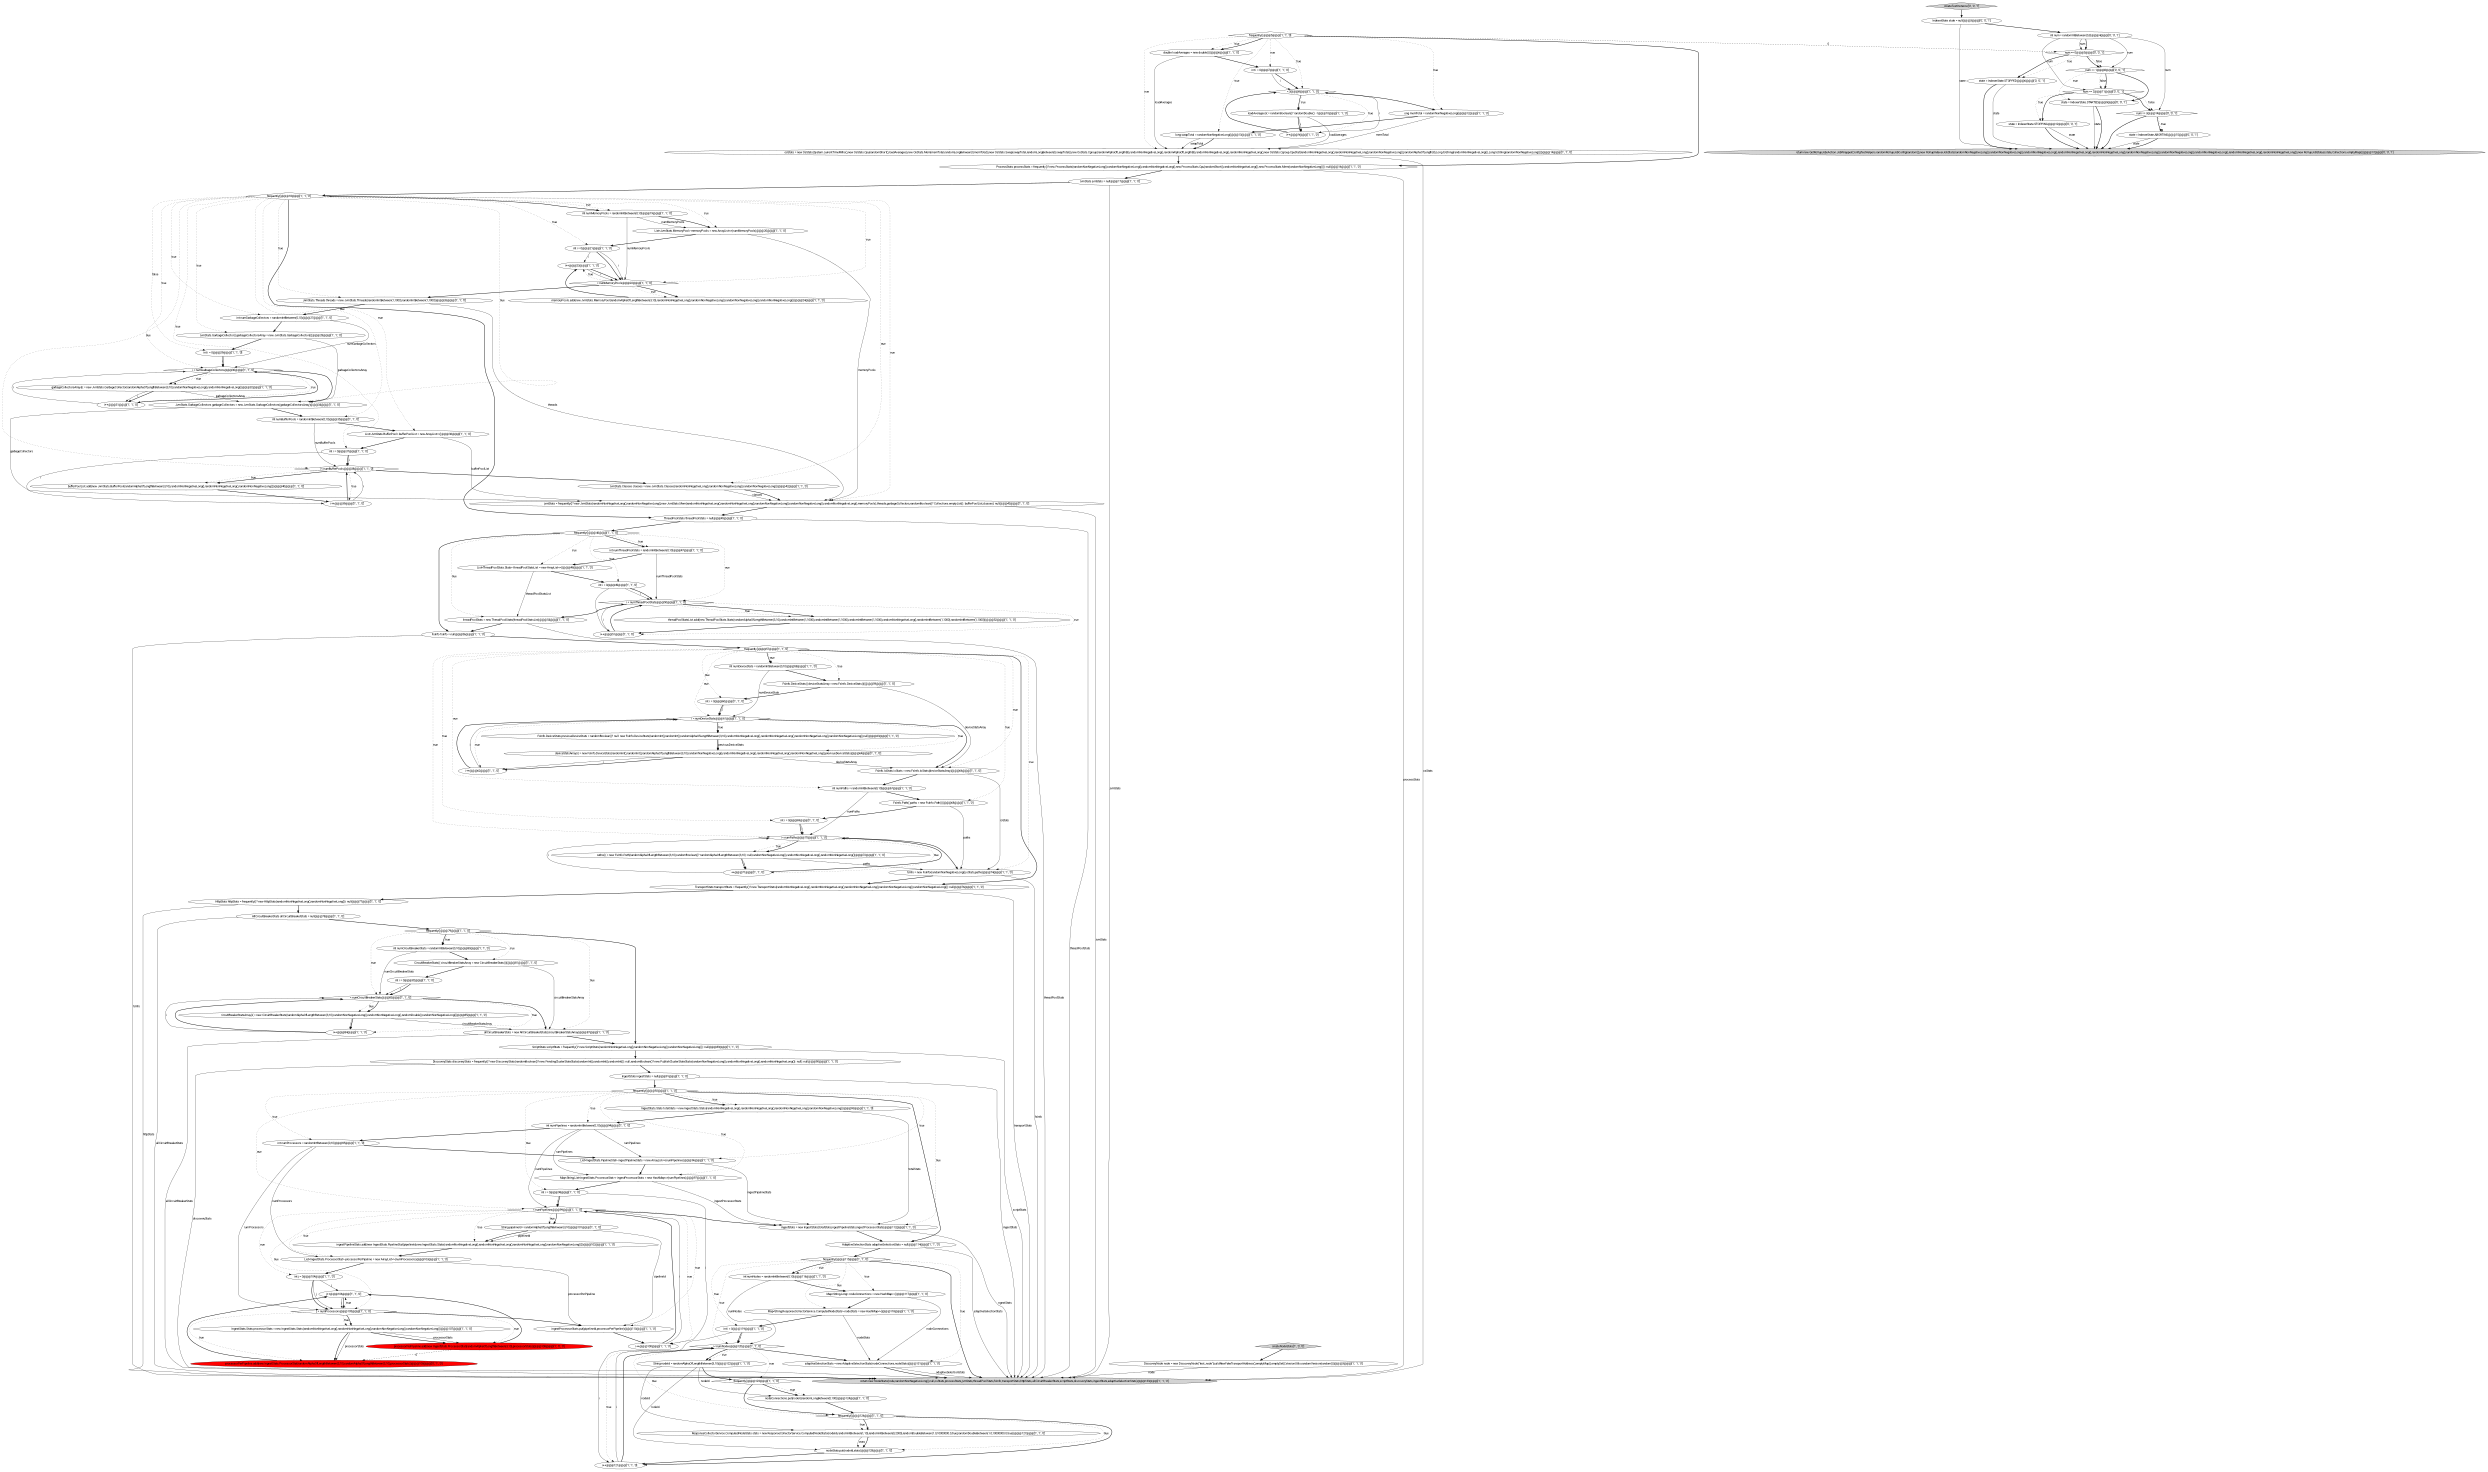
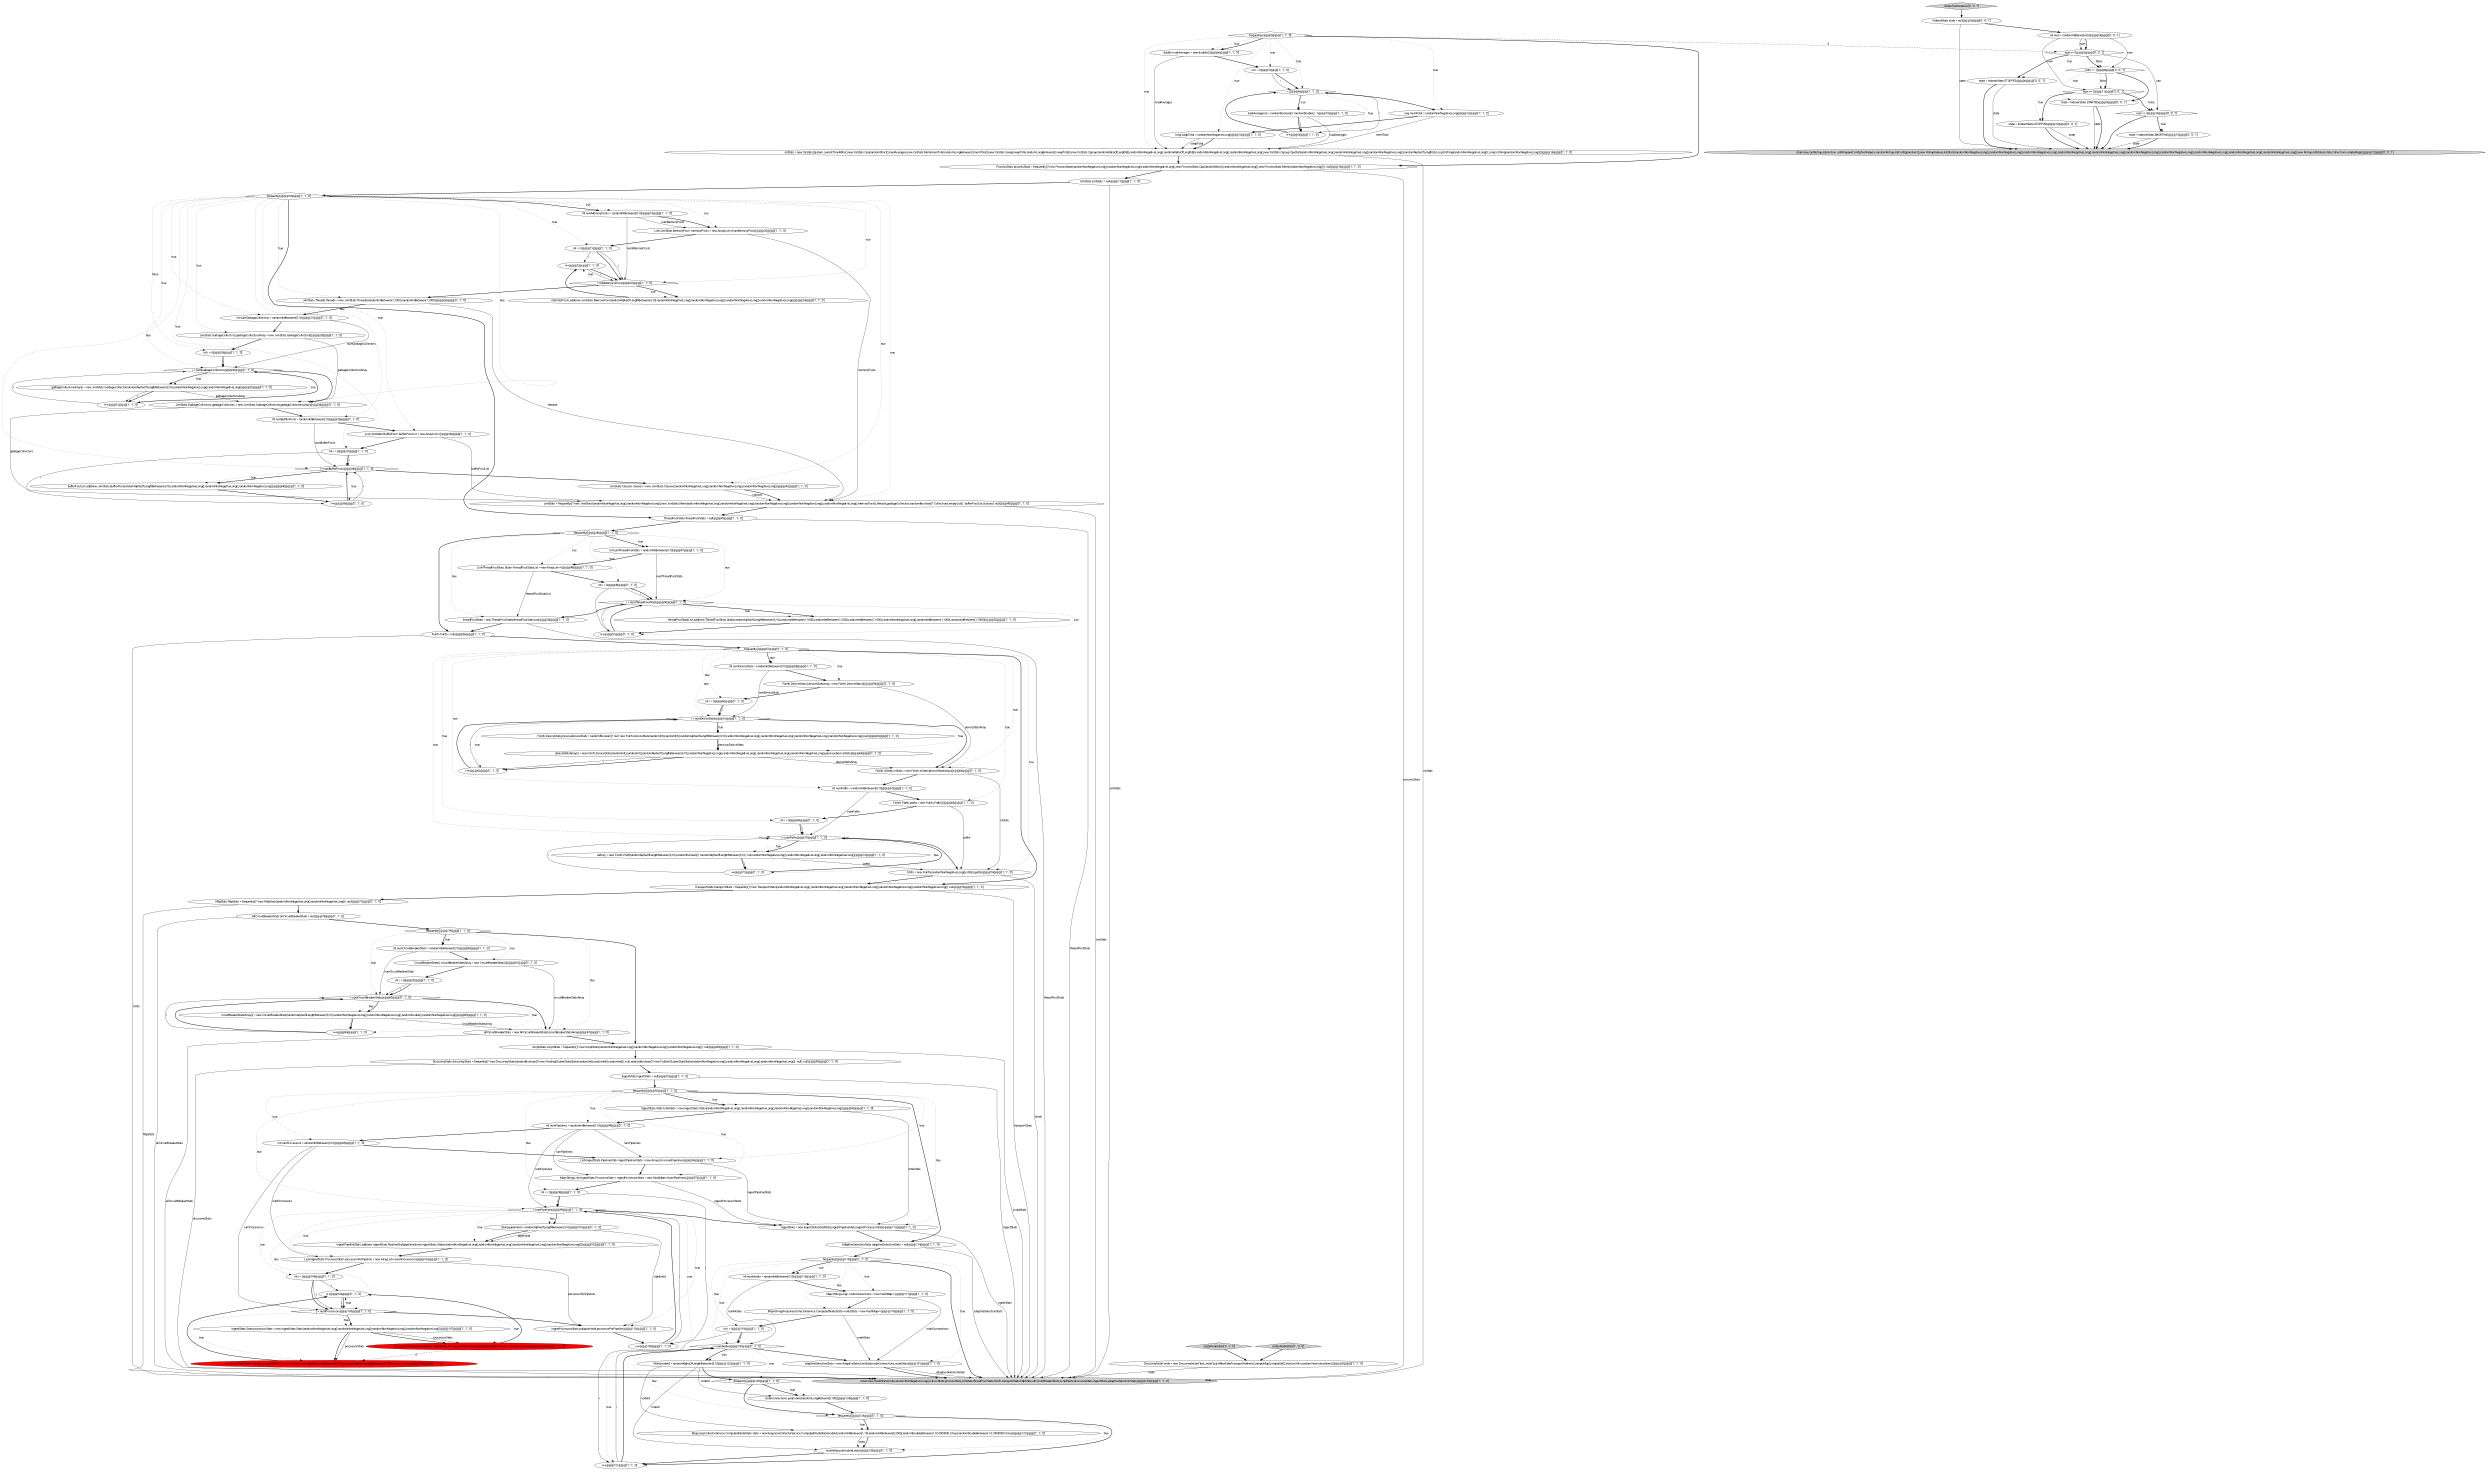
edge "int num = randomIntBetween(0,3)@@@4@@@['0', '0', '1']" -> "num == 3@@@14@@@['0', '0', '1']": now "num == 0@@@5@@@['0', '0', '1']" -> "num == 3@@@14@@@['0', '0', '1']"
node "createNodeStats['0', '1', '0']": added
